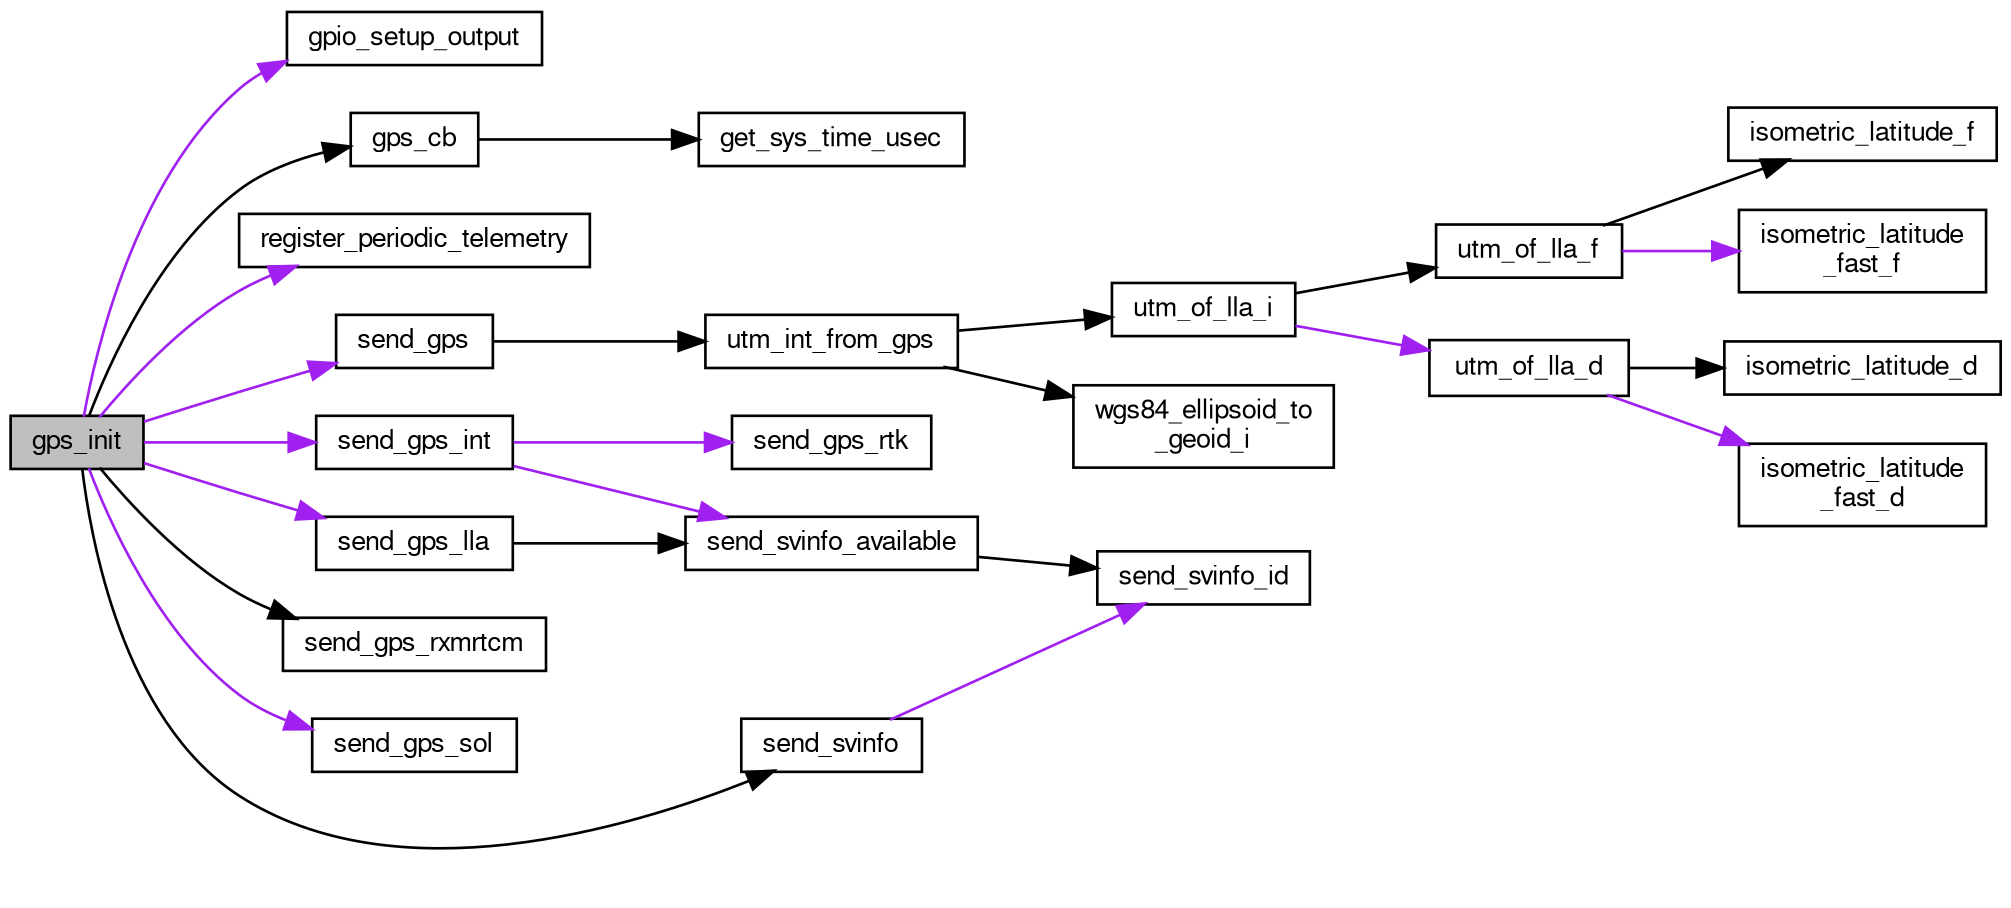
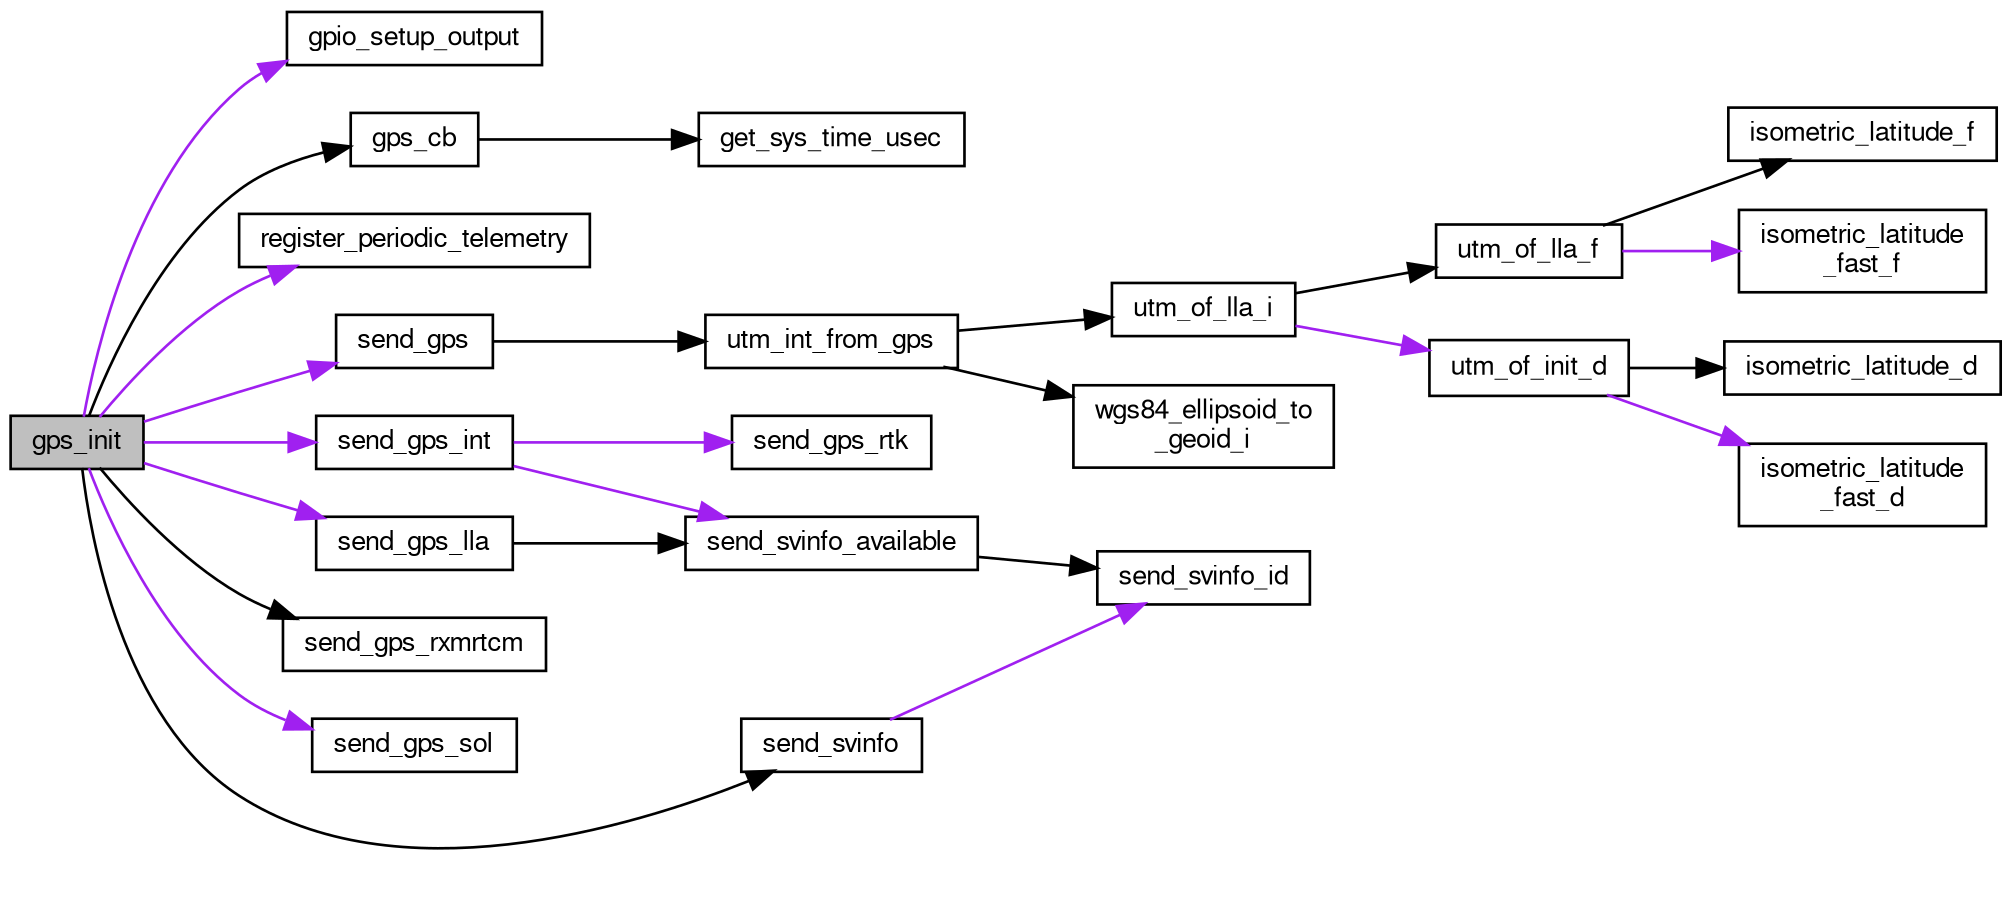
node "utm_of_lla_d": label "utm_of_lla_d" -> "utm_of_init_d"
